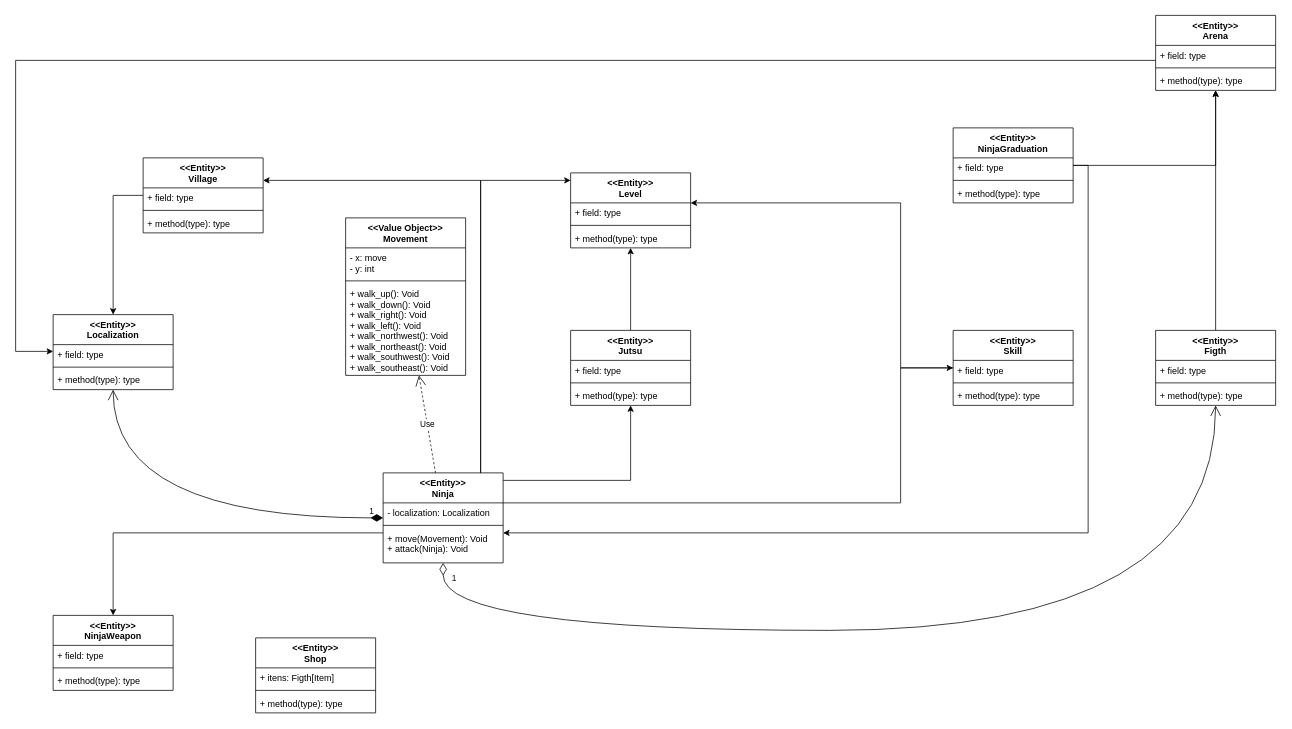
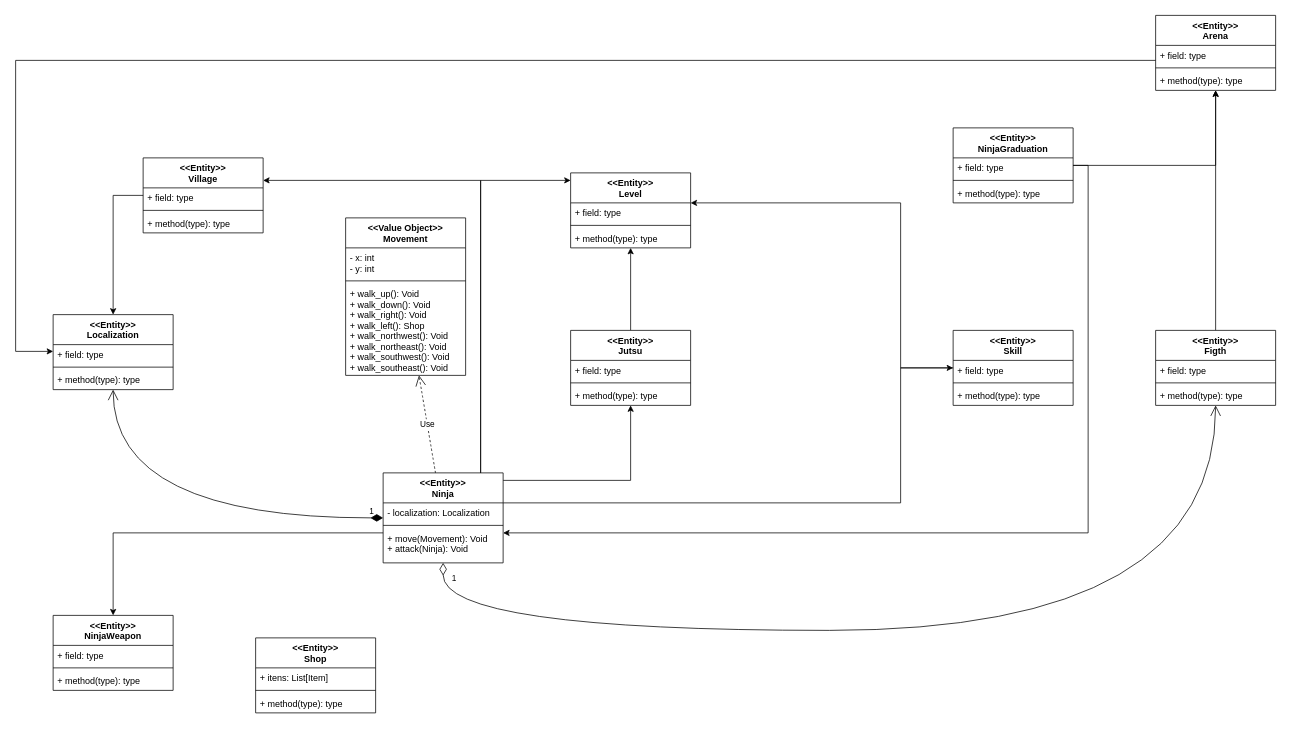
node "- x: move - y: int": label "- x: move - y: int" -> "- x: int - y: int"
node "+ walk_up(): Void + walk_down(): Void + walk_right(): Void + walk_left(): Void + walk_northwest(): Void + walk_northeast(): Void + walk_southwest(): Void + walk_southeast(): Void": label "+ walk_up(): Void + walk_down(): Void + walk_right(): Void + walk_left(): Void + walk_northwest(): Void + walk_northeast(): Void + walk_southwest(): Void + walk_southeast(): Void" -> "+ walk_up(): Void + walk_down(): Void + walk_right(): Void + walk_left(): Shop + walk_northwest(): Void + walk_northeast(): Void + walk_southwest(): Void + walk_southeast(): Void"
node "+ itens: Figth[Item]": label "+ itens: Figth[Item]" -> "+ itens: List[Item]"
